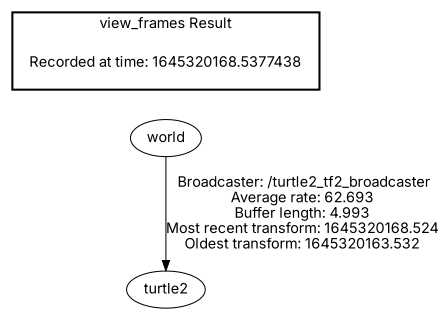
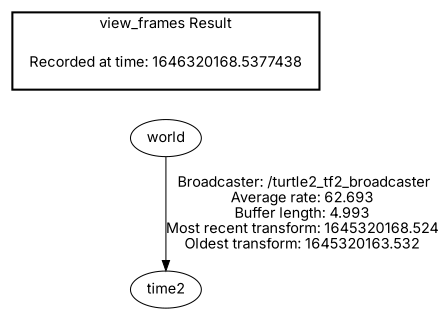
node "Recorded at time: 1645320168.5377438": label "Recorded at time: 1645320168.5377438" -> "Recorded at time: 1646320168.5377438"
node "turtle2": label "turtle2" -> "time2"
